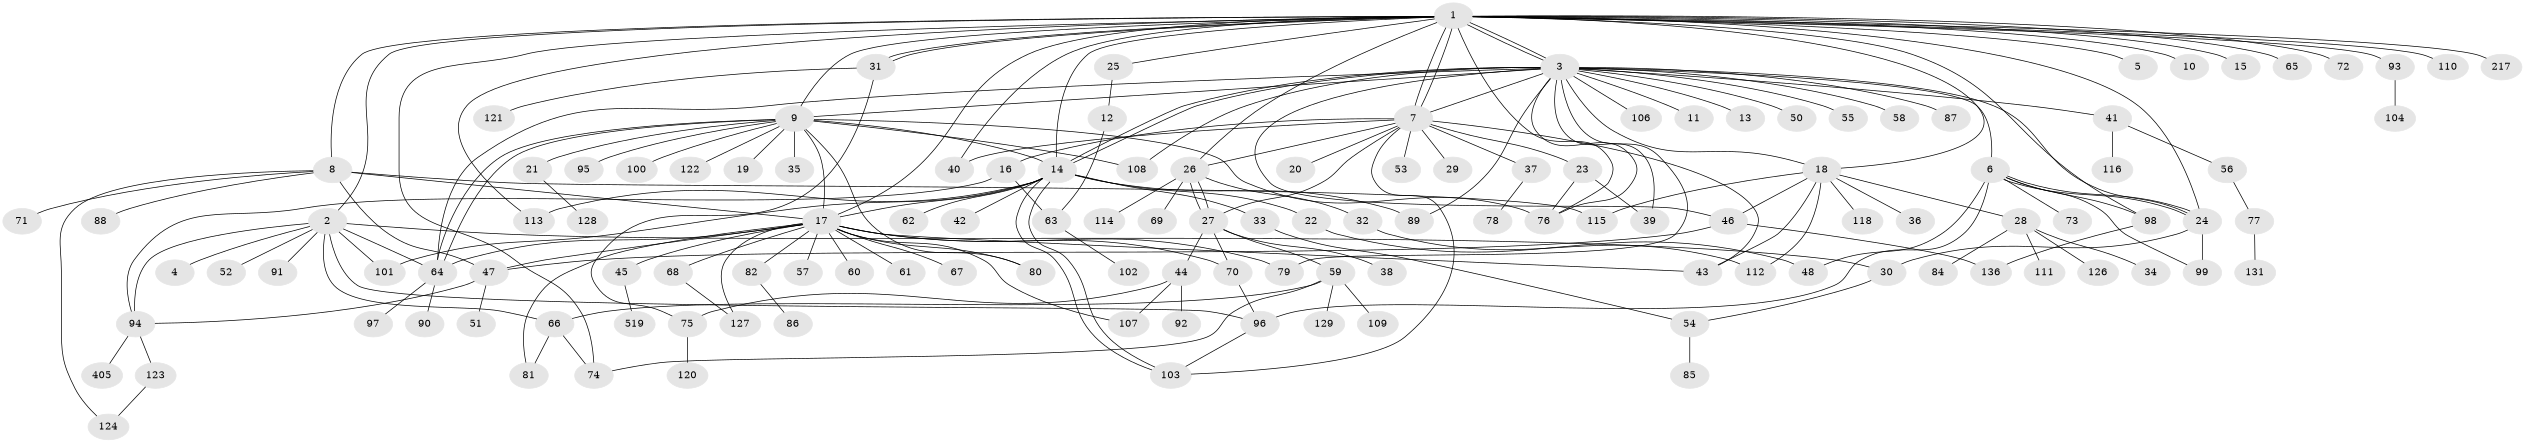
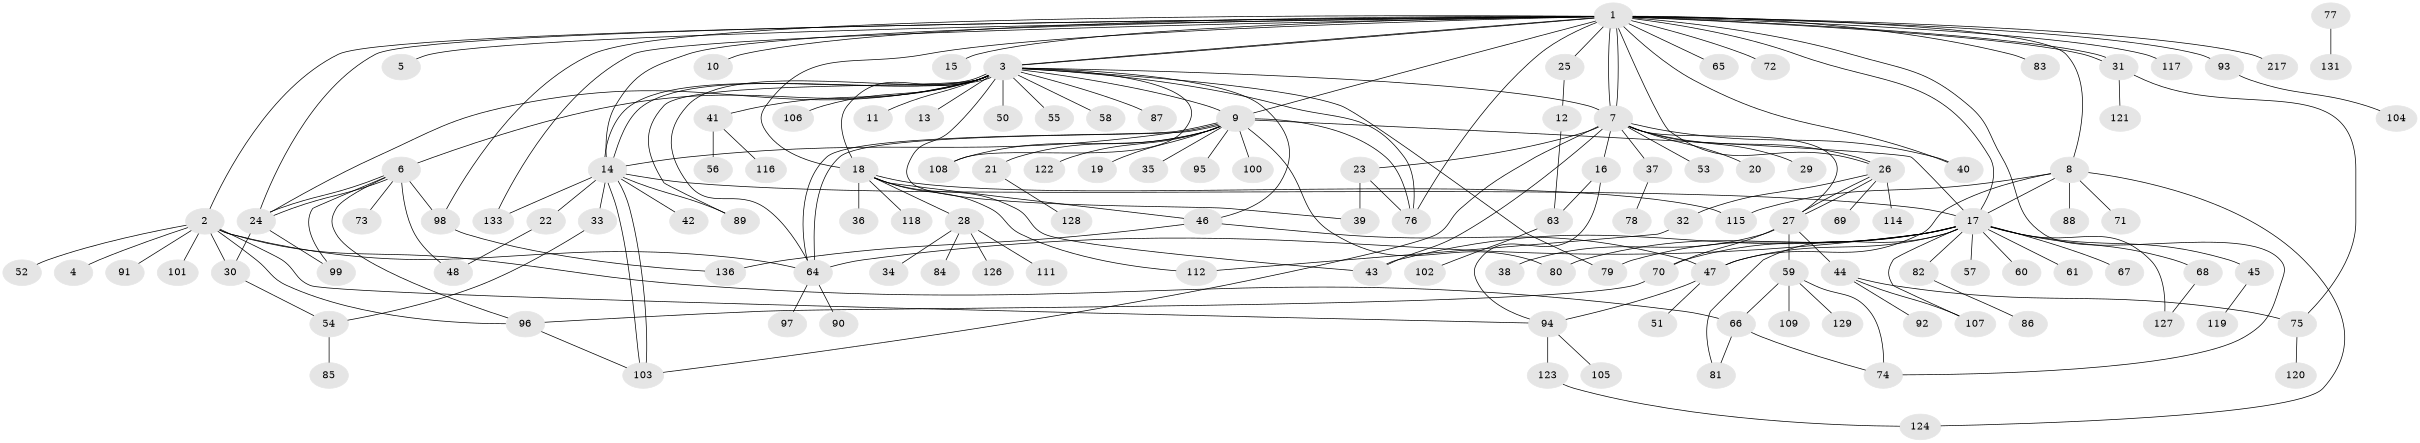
node "83": added
node "110": label "110" -> "117"
edge "56" -- "77": removed
node "113": label "113" -> "133"
edge "14" -- "101": removed
node "62": removed
node "519": label "519" -> "119"
node "405": label "405" -> "105"
